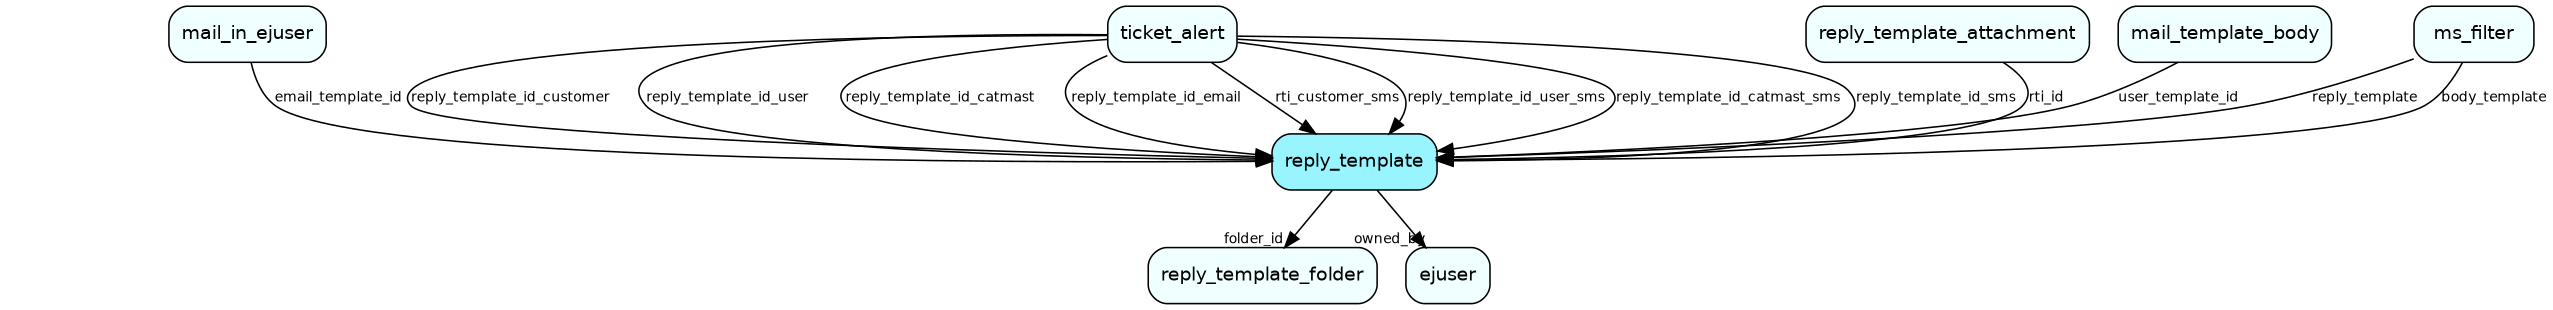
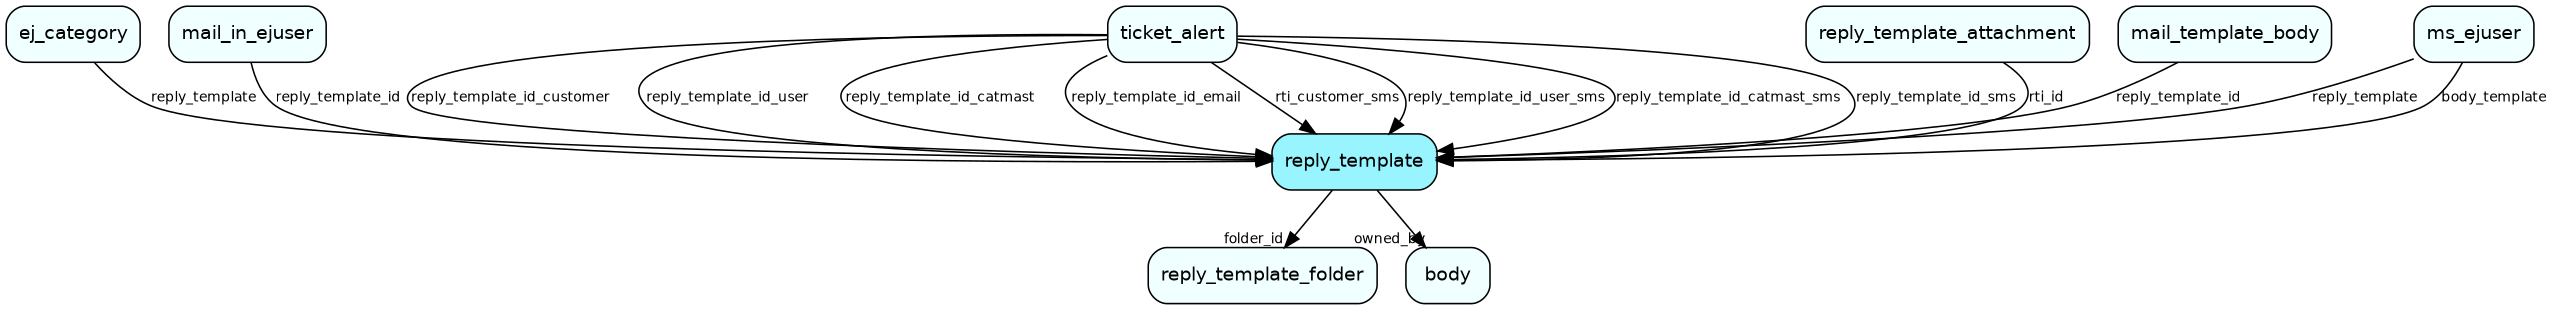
node "ej_category": added
node "ms_filter": label "ms_filter" -> "ms_ejuser"
edge "mail_in_ejuser" -> "reply_template": label "email_template_id" -> "reply_template_id"
edge "mail_template_body" -> "reply_template": label "user_template_id" -> "reply_template_id"
node "ejuser": label "ejuser" -> "body"
